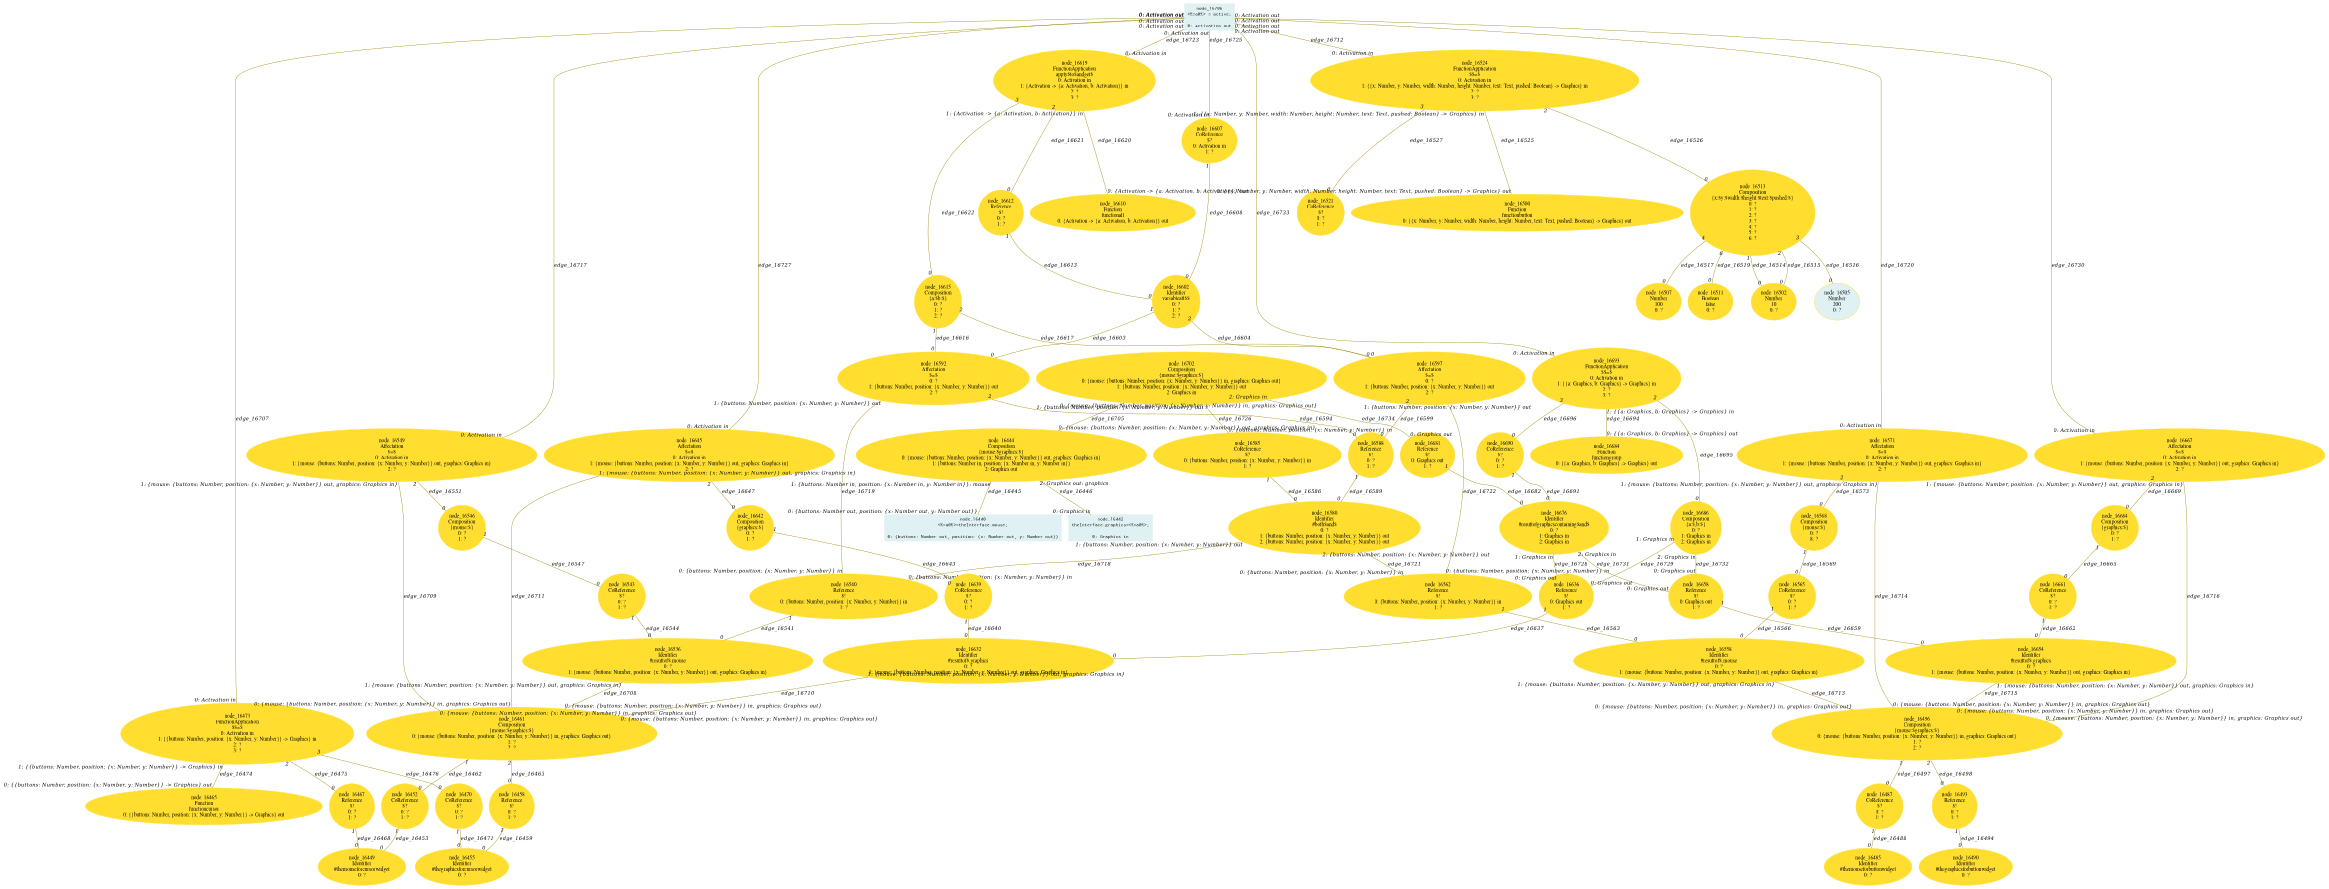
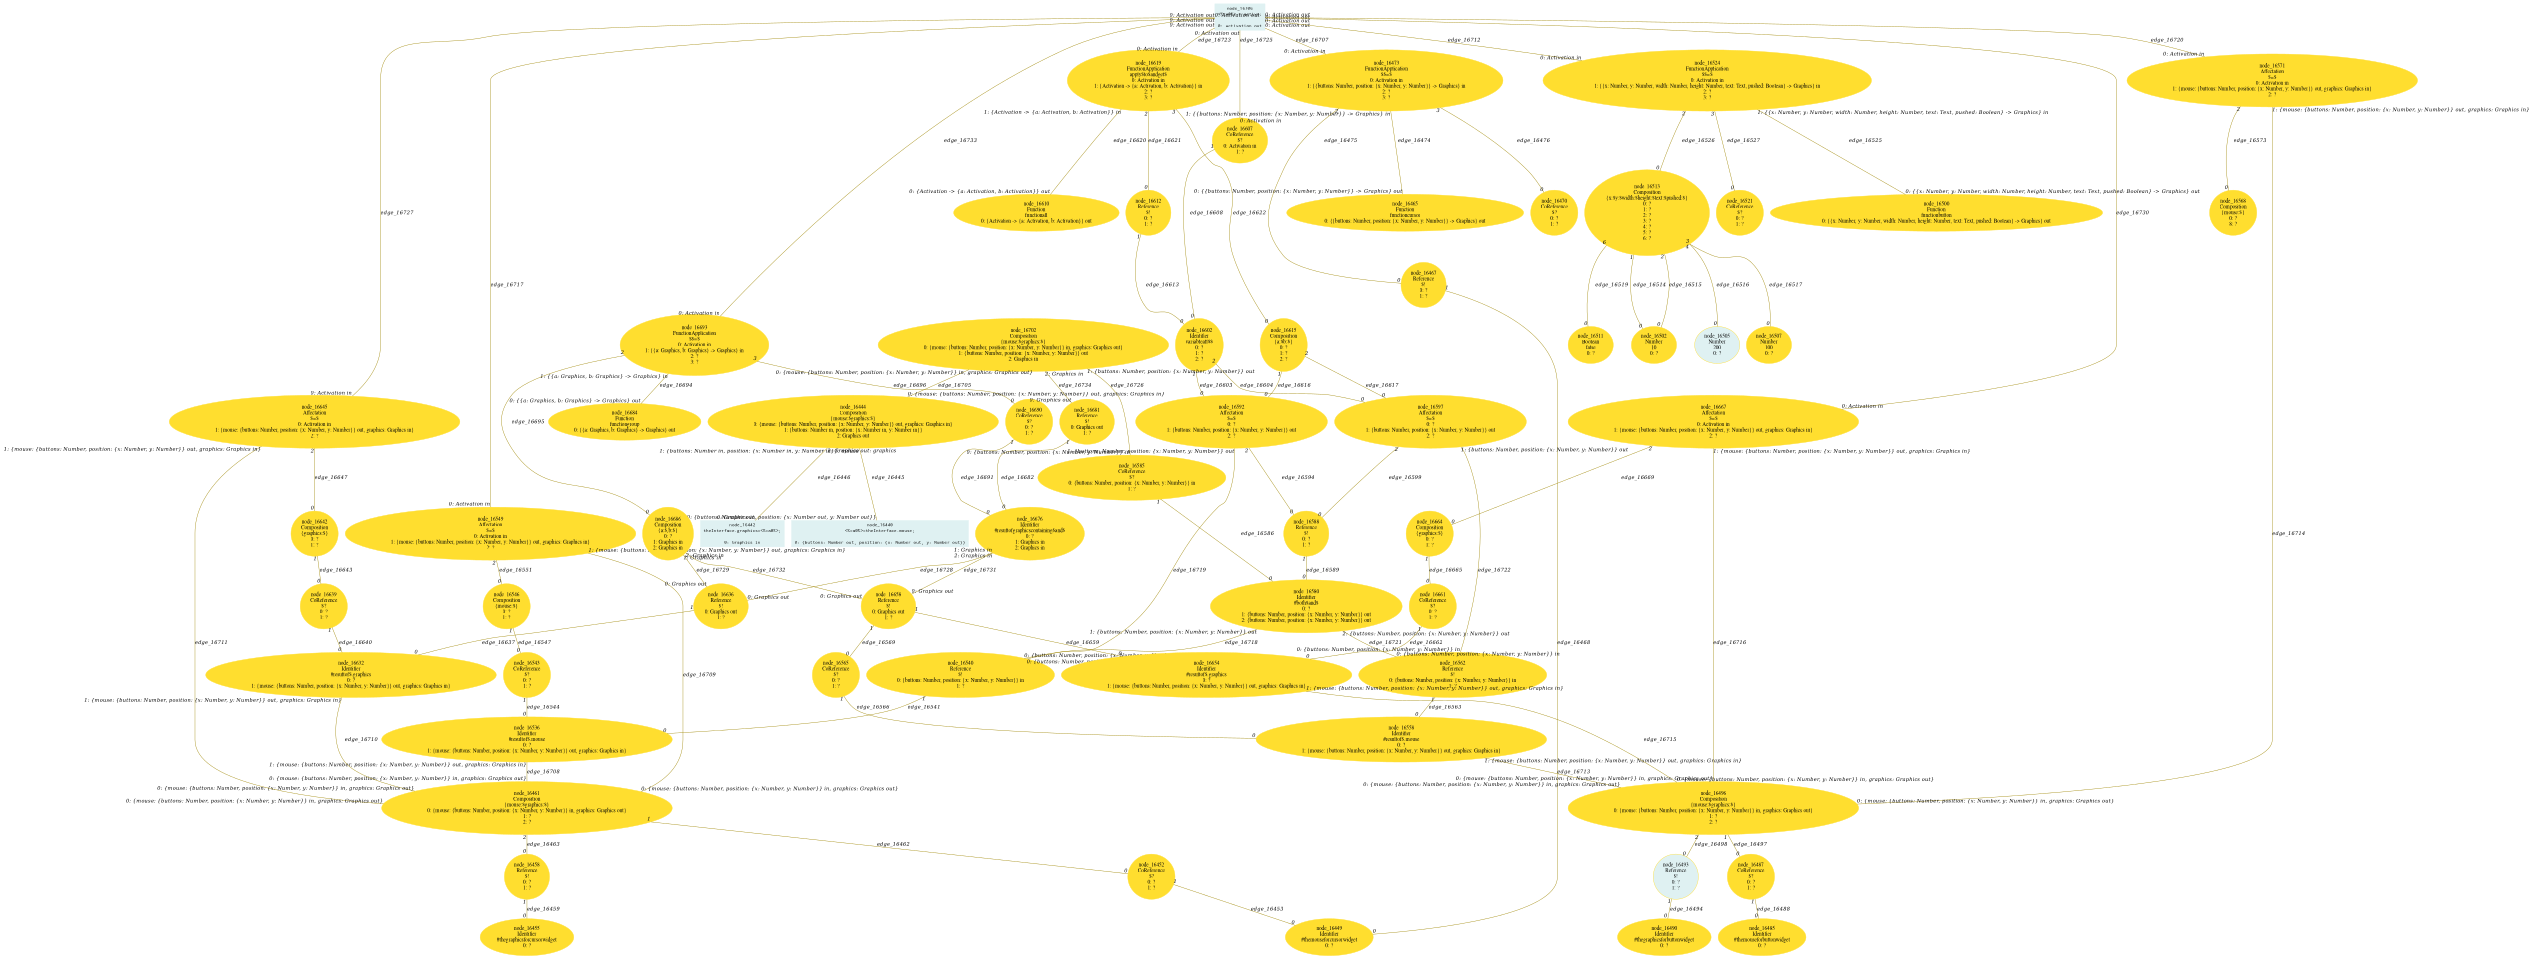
edge "node_16568 Composition {mouse:$} 0: ? 8: ?" -- "node_16565 CoReference $? 0: ? 1: ?": now "node_16658 Reference $! 0: Graphics out 1: ?" -- "node_16565 CoReference $? 0: ? 1: ?"
node "node_16493 Reference $! 0: ? 1: ?": fillcolor #ffde2f -> #dff1f2
edge "node_16470 CoReference $? 0: ? 1: ?" -- "node_16455 Identifier #thegraphicsforcursorwidget 0: ?": removed, label "edge_16471"
